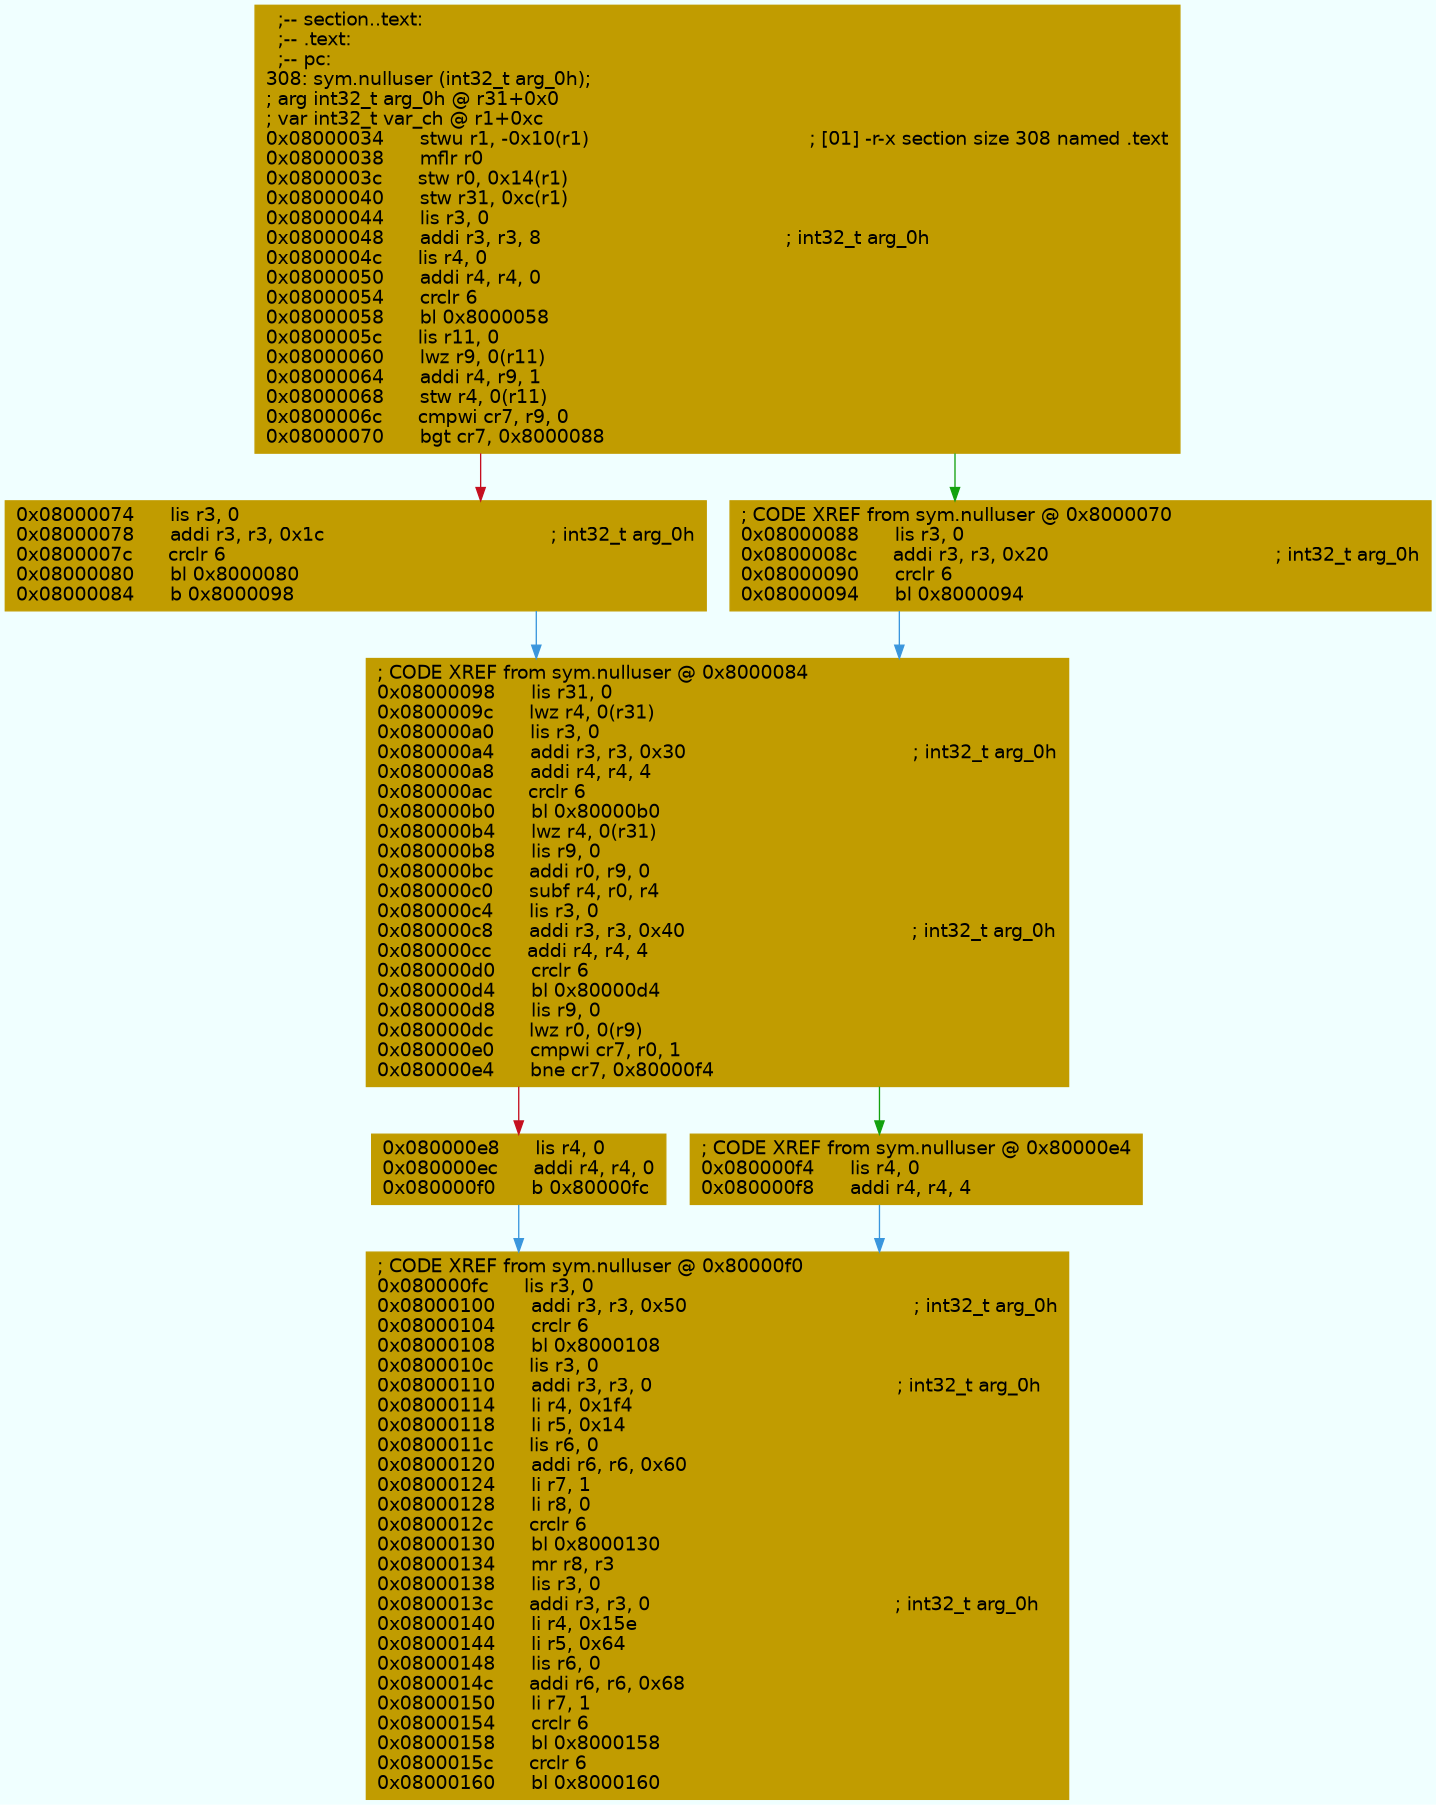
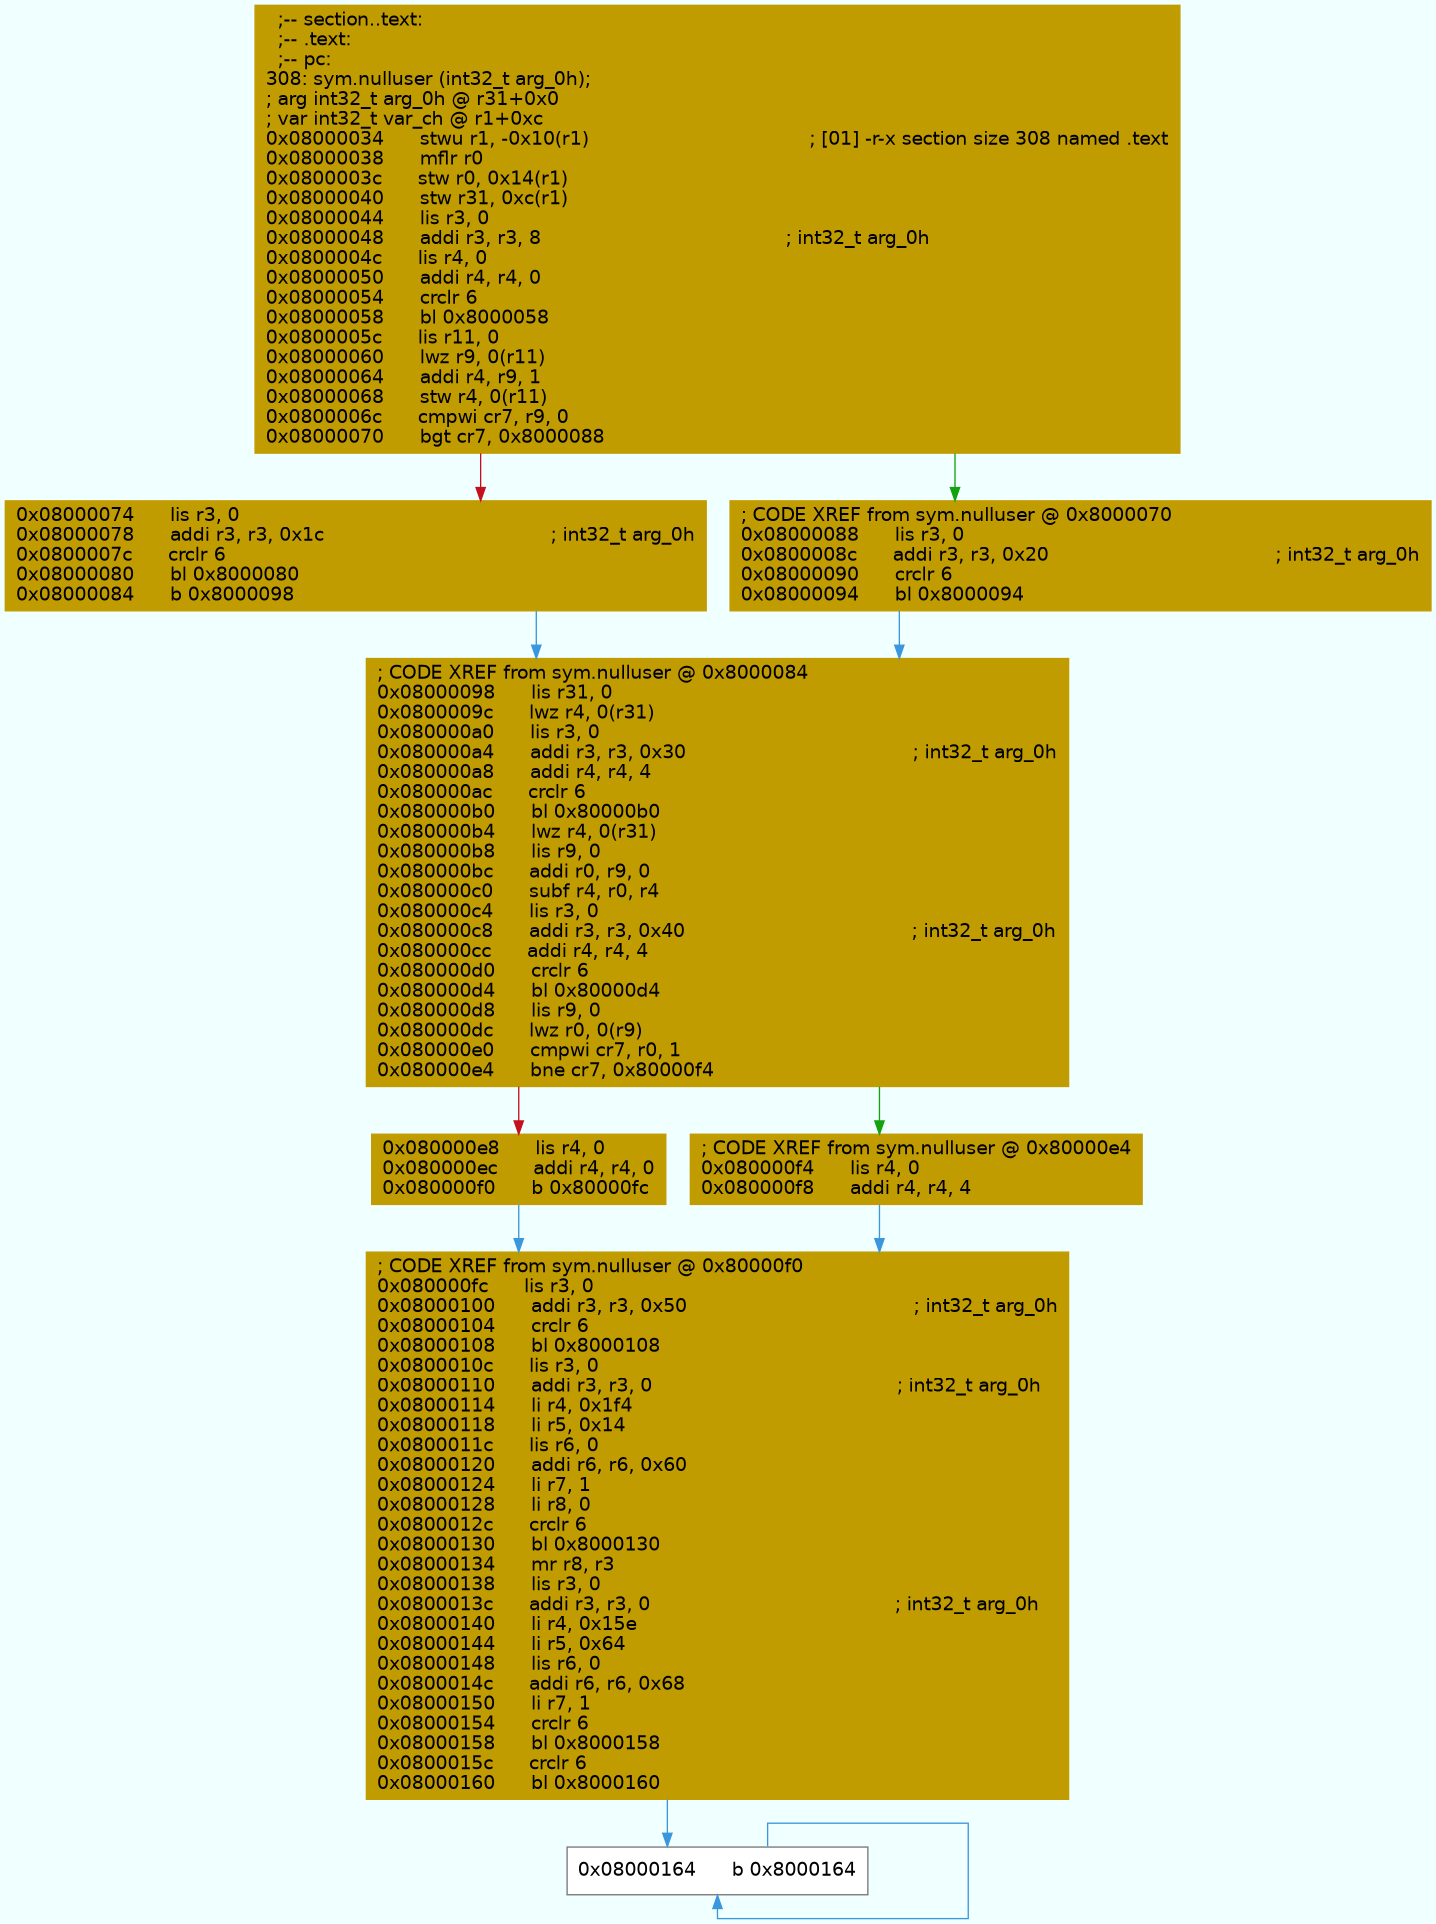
node "0x08000164      b 0x8000164": added
